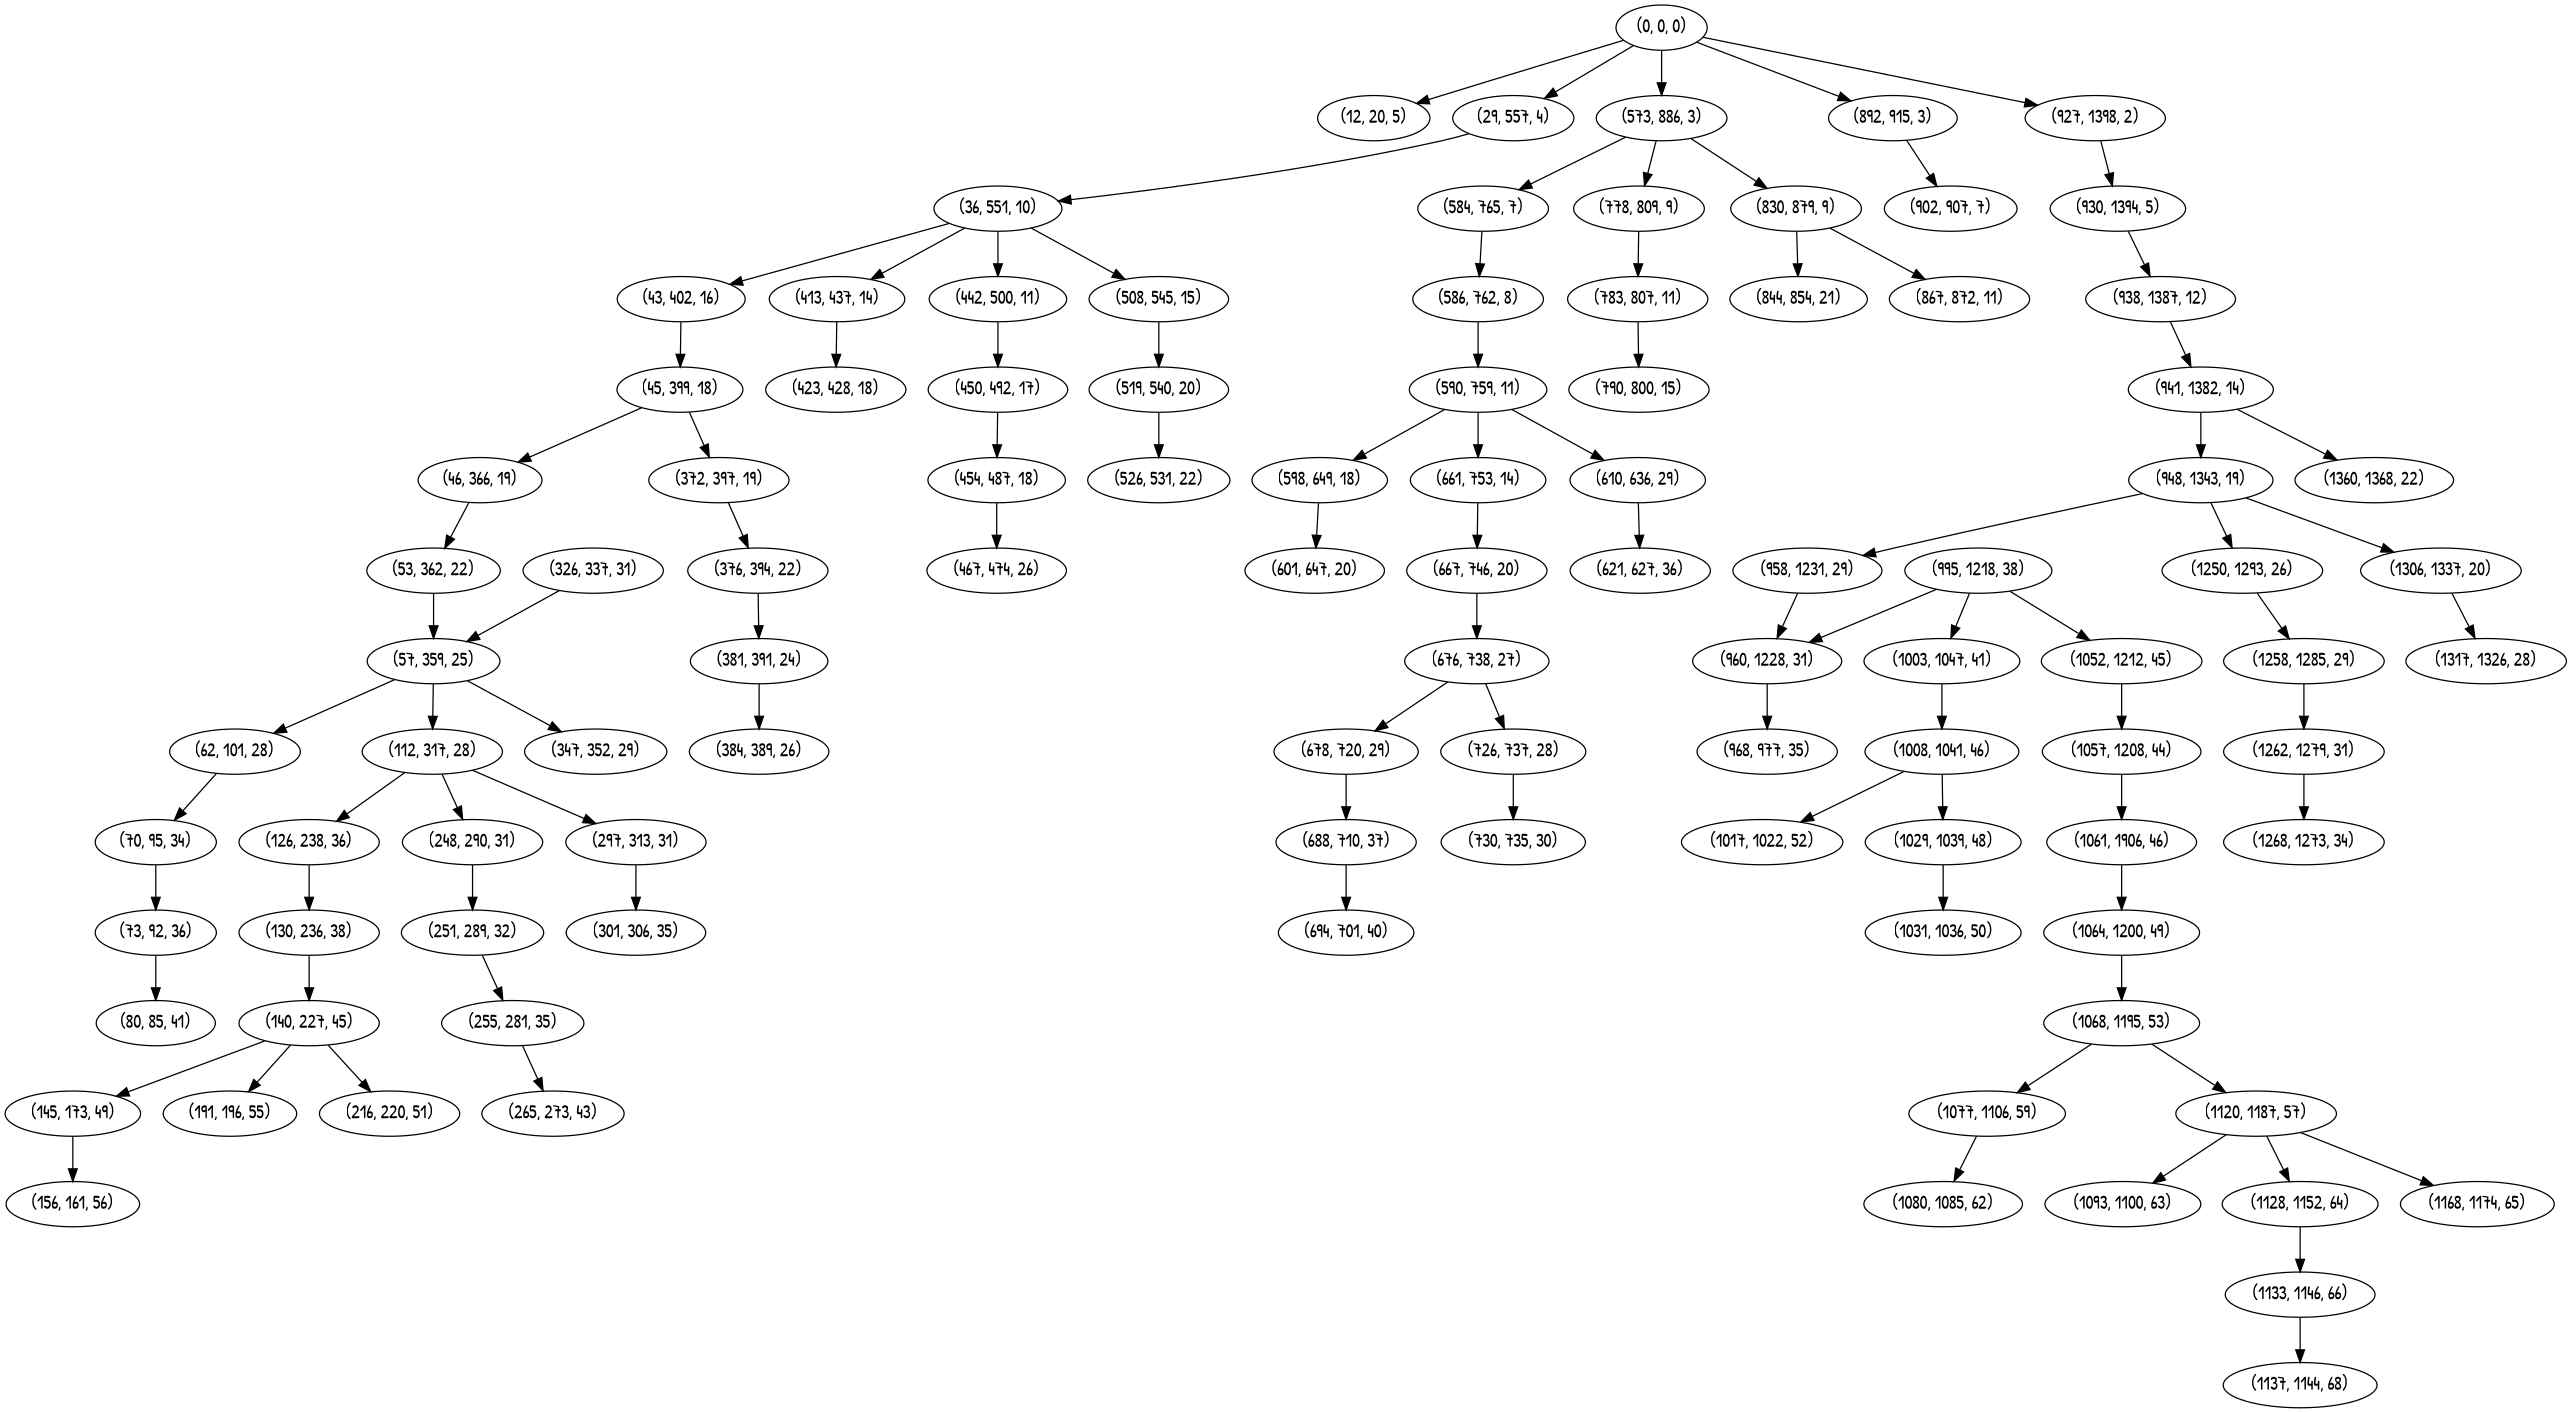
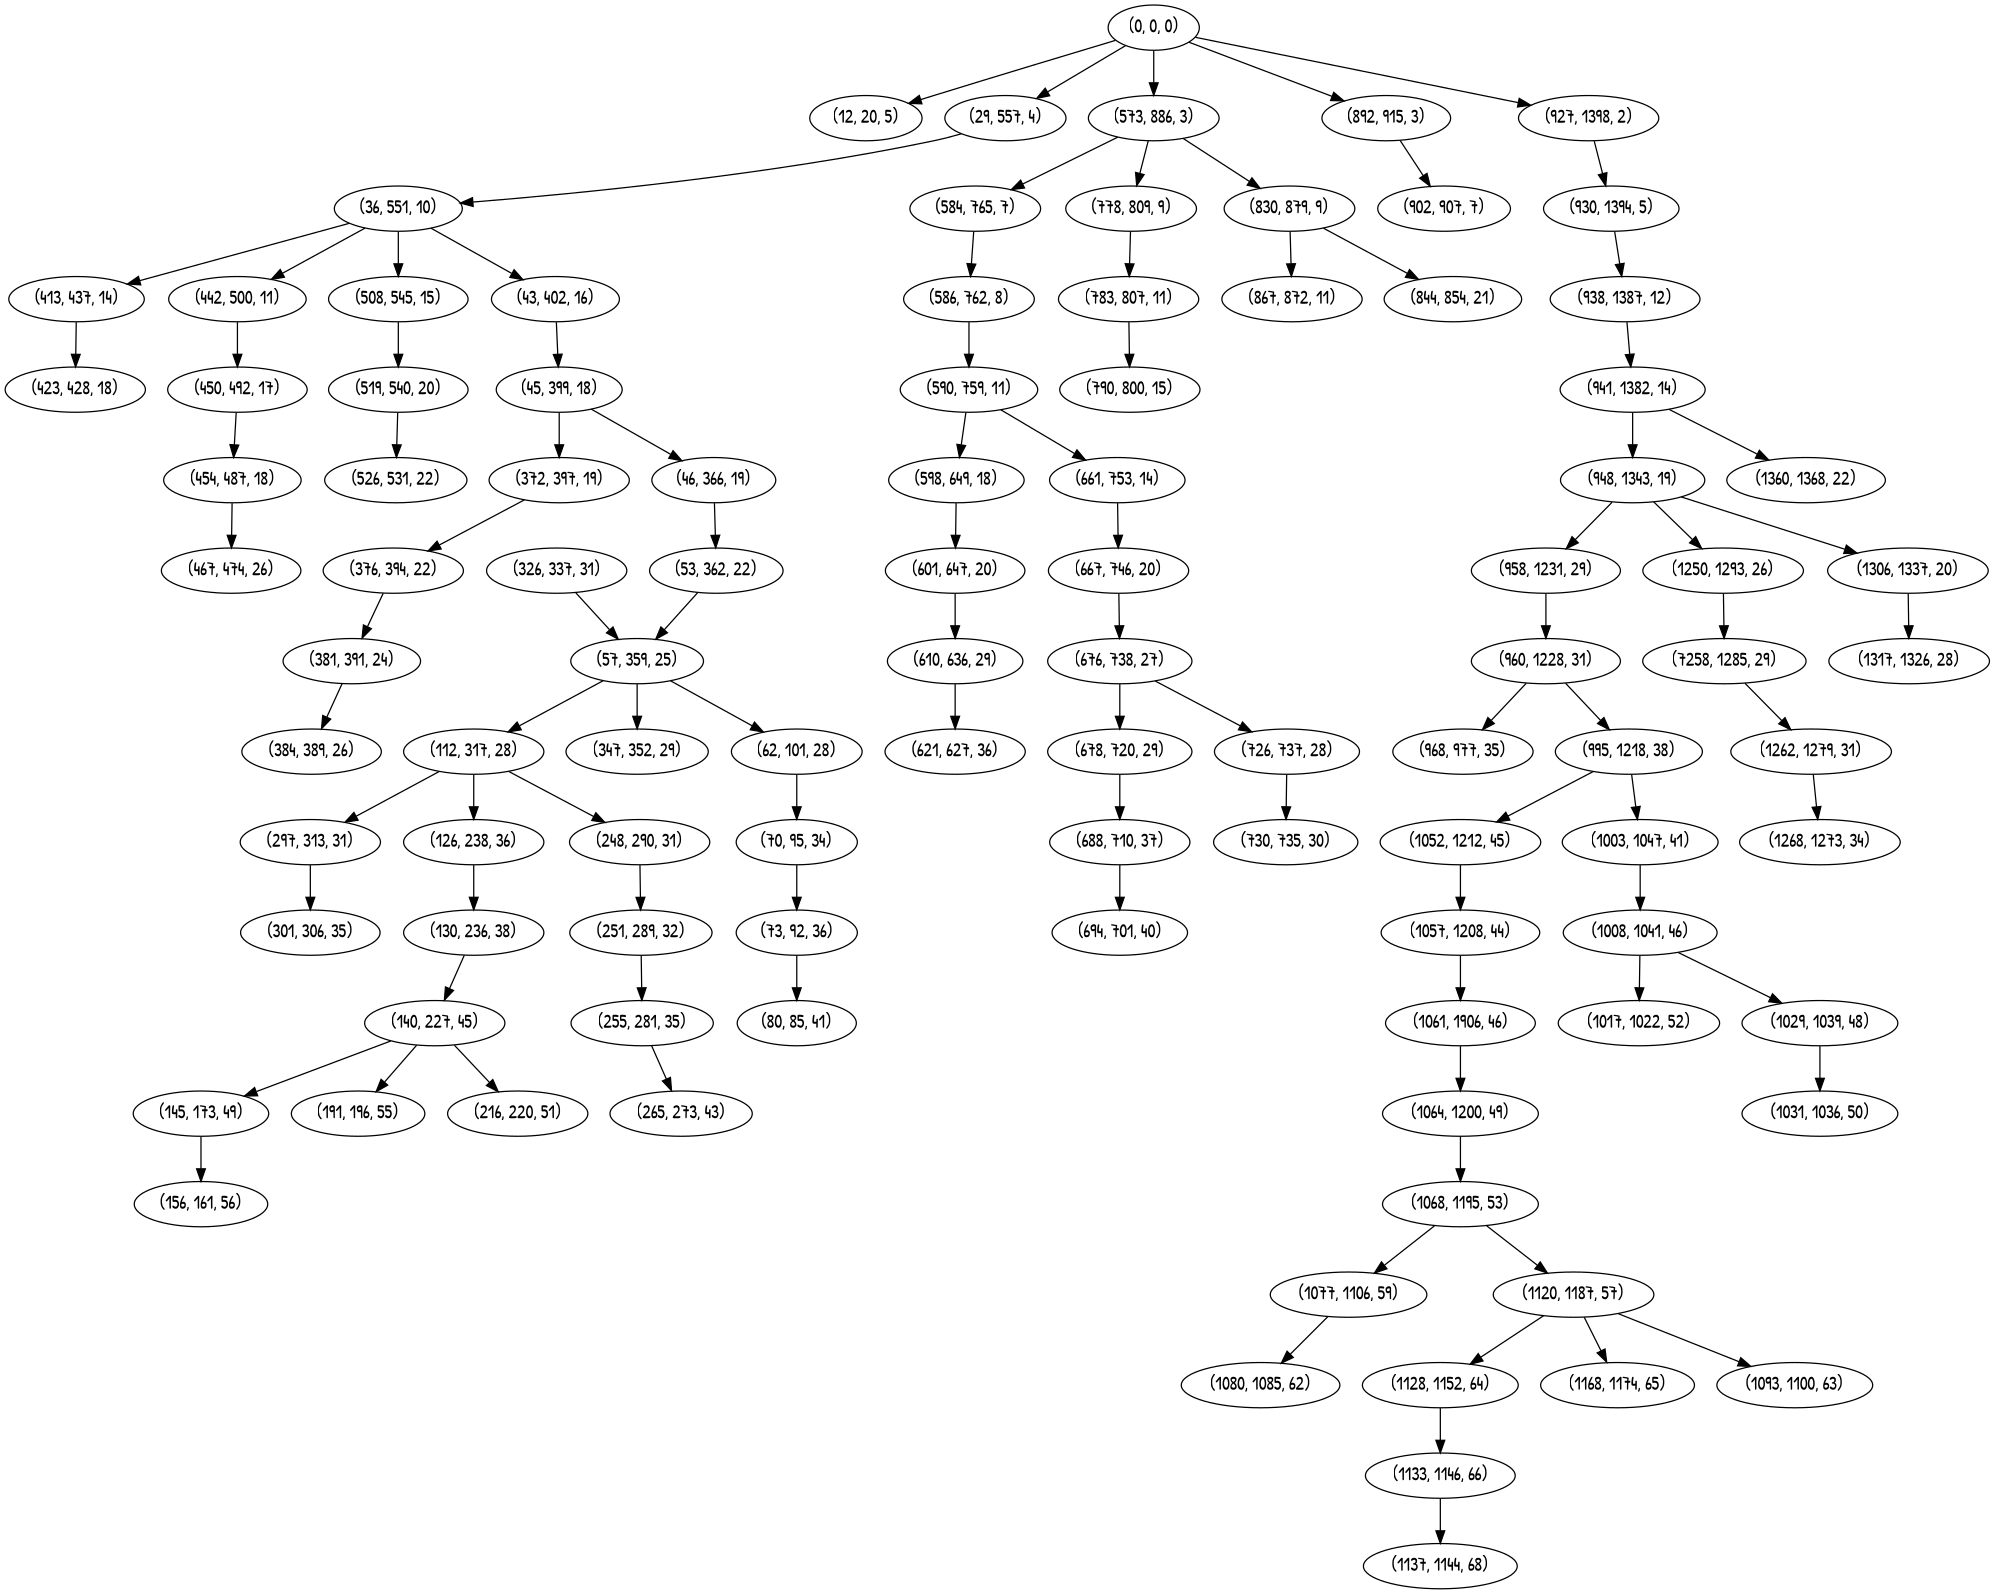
edge "(590, 759, 11)" -> "(610, 636, 29)": now "(601, 647, 20)" -> "(610, 636, 29)"
edge "(995, 1218, 38)" -> "(960, 1228, 31)": reversed
node "(1258, 1285, 29)": label "(1258, 1285, 29)" -> "(7258, 1285, 29)"
